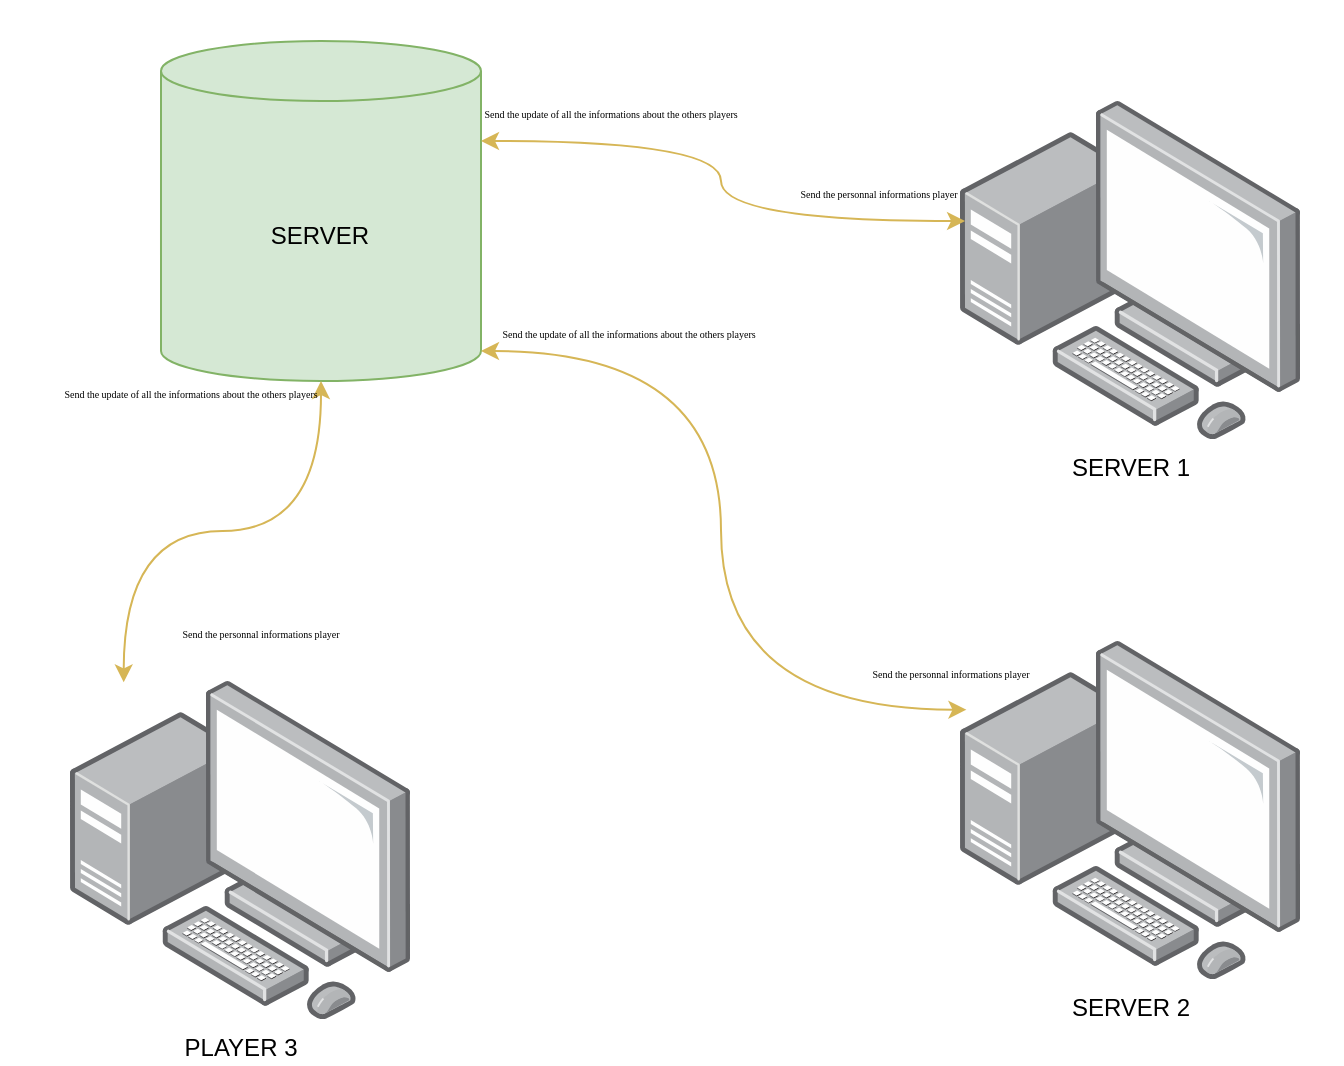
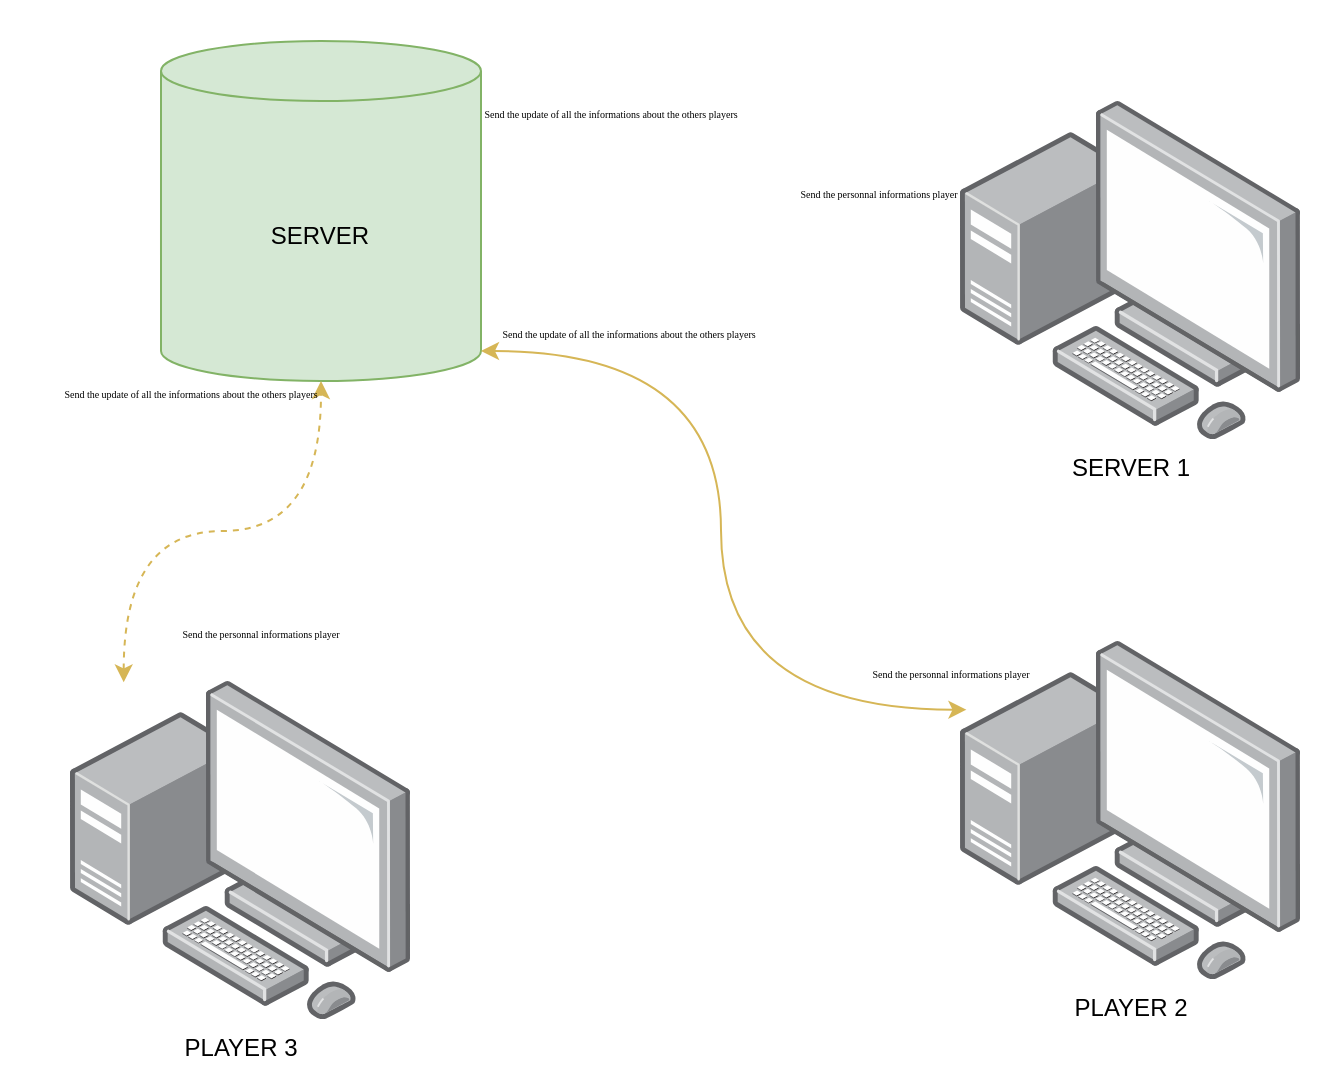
edge "SERVER" -- "SERVER 1": removed
edge "SERVER" -- "PLAYER 3": style solid -> dashed
node "SERVER 2": label "SERVER 2" -> "PLAYER 2"
